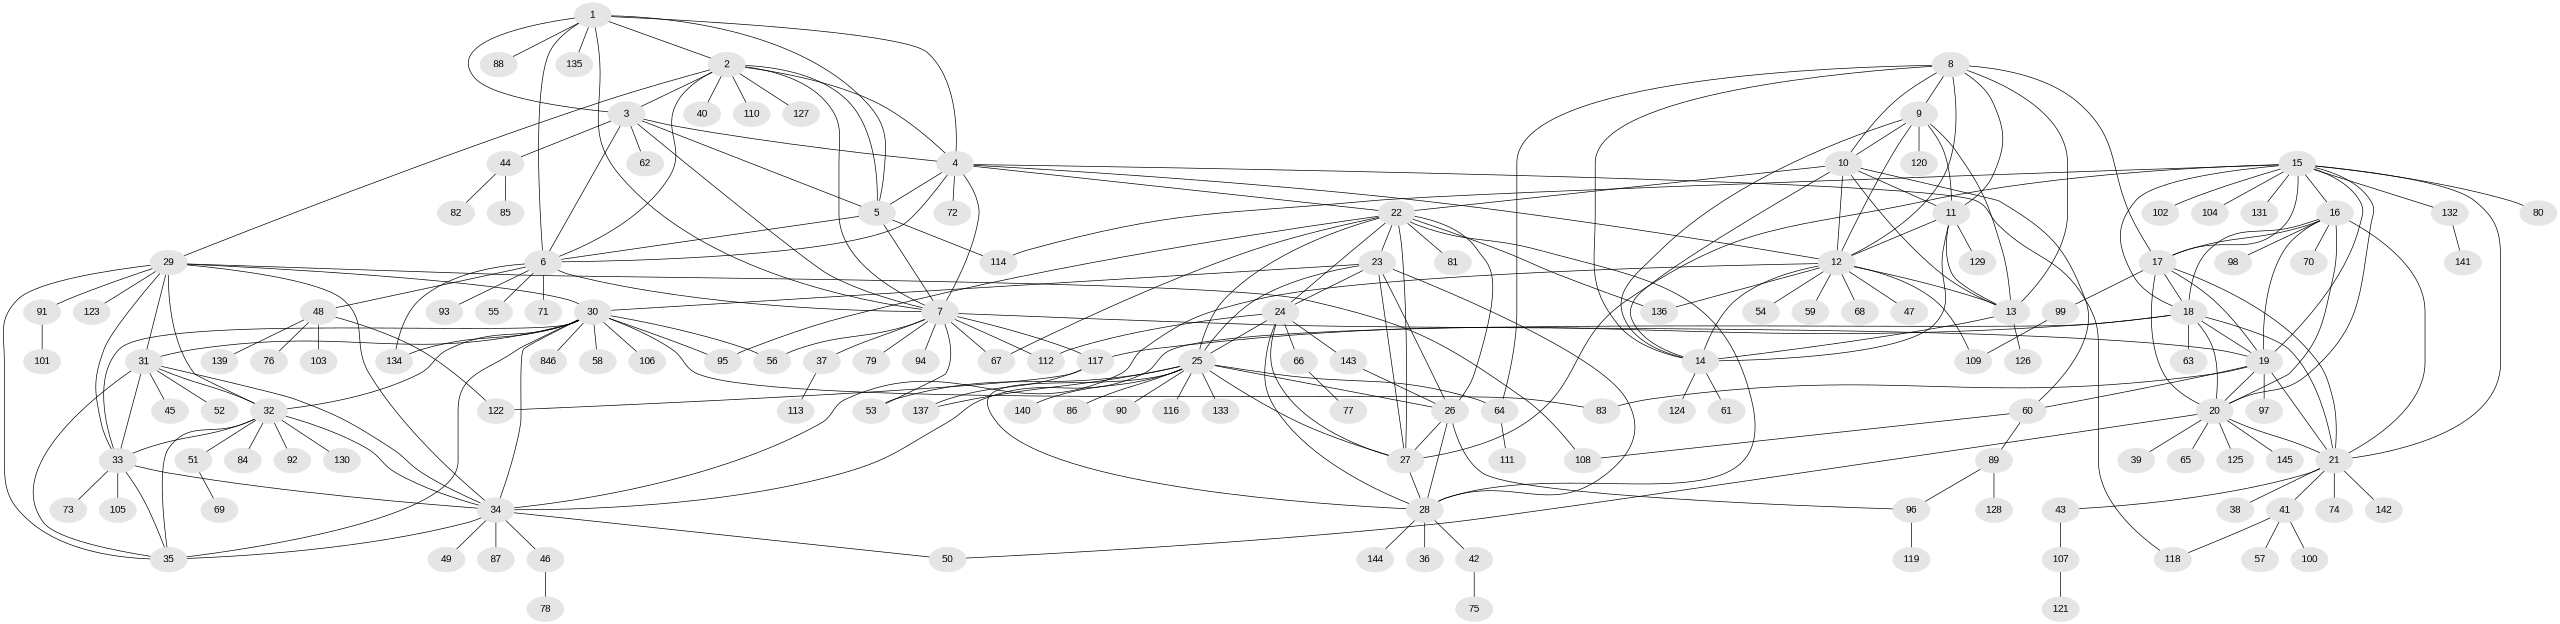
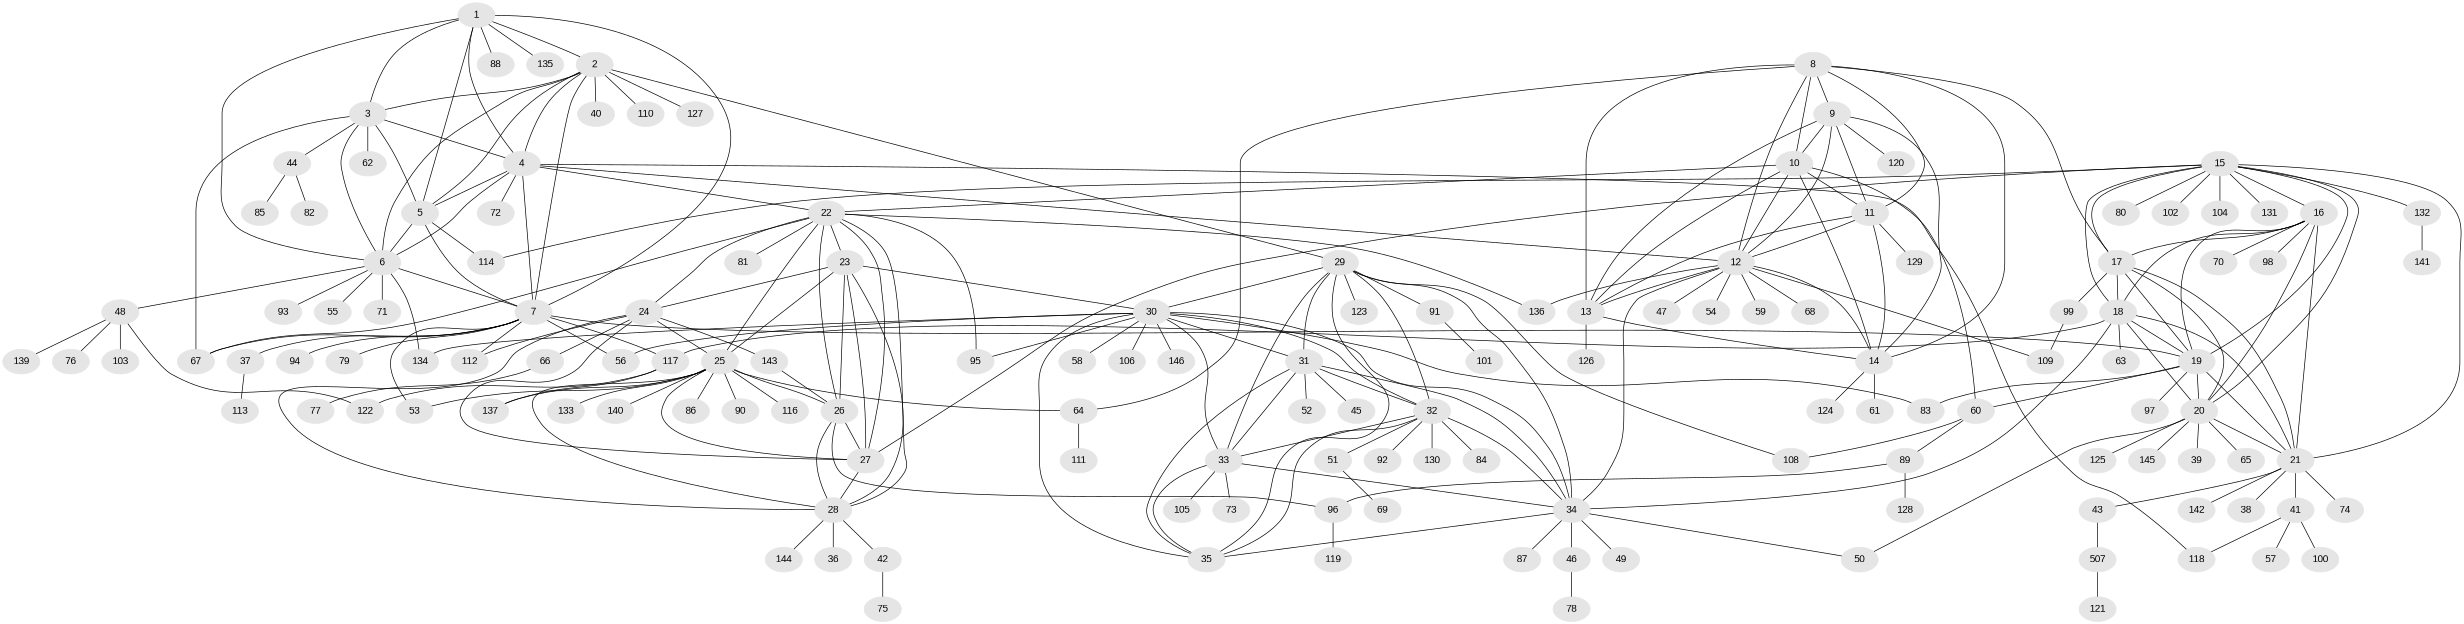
edge "3" -- "7": now "3" -- "67"
node "846": label "846" -> "146"
node "107": label "107" -> "507"
